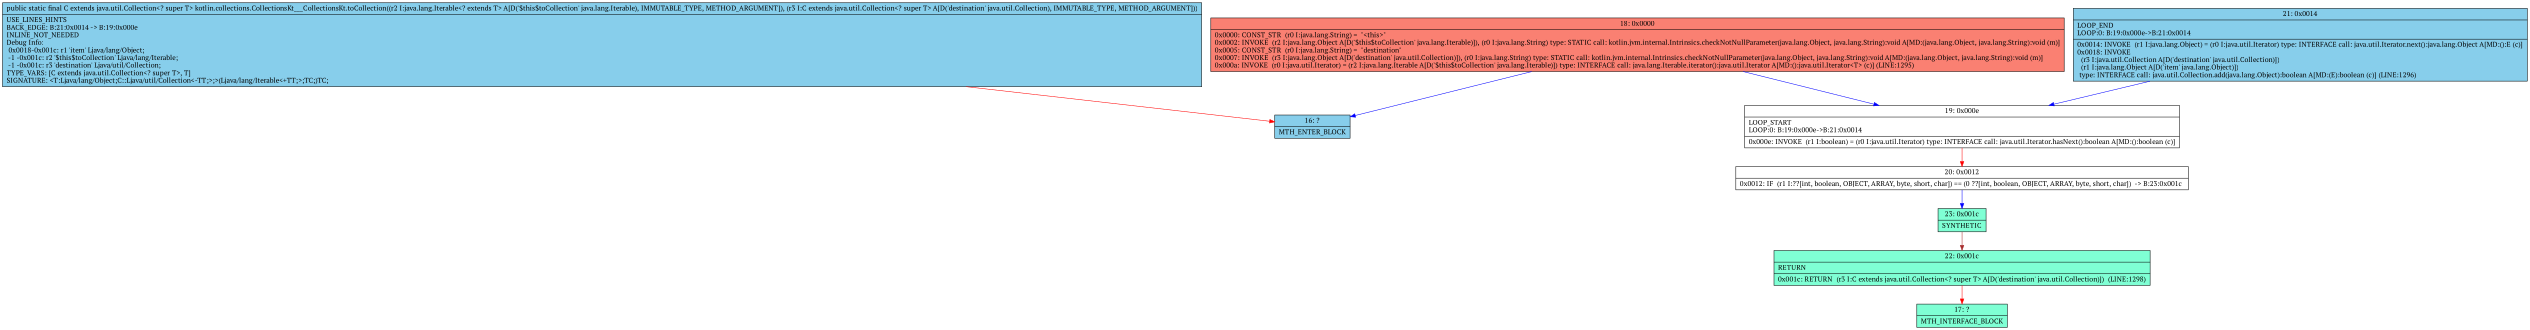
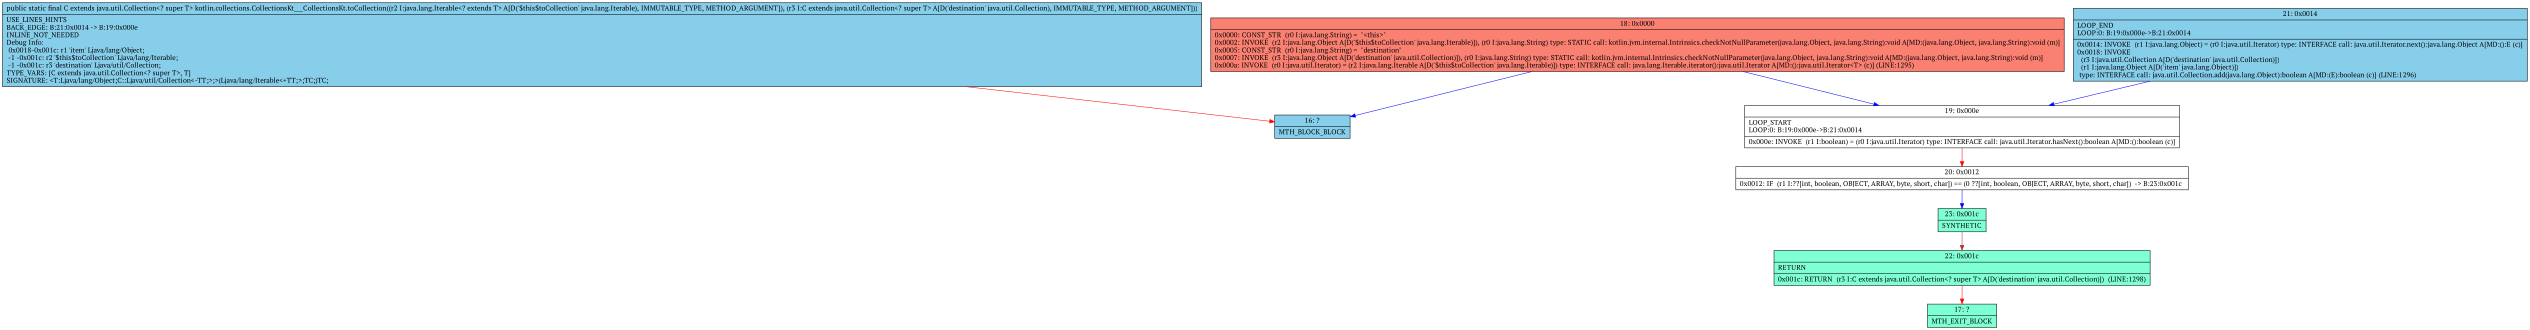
node "16: ?": text "MTH_ENTER_BLOCK" -> "MTH_BLOCK_BLOCK"
node "17: ?": text "MTH_INTERFACE_BLOCK" -> "MTH_EXIT_BLOCK"
